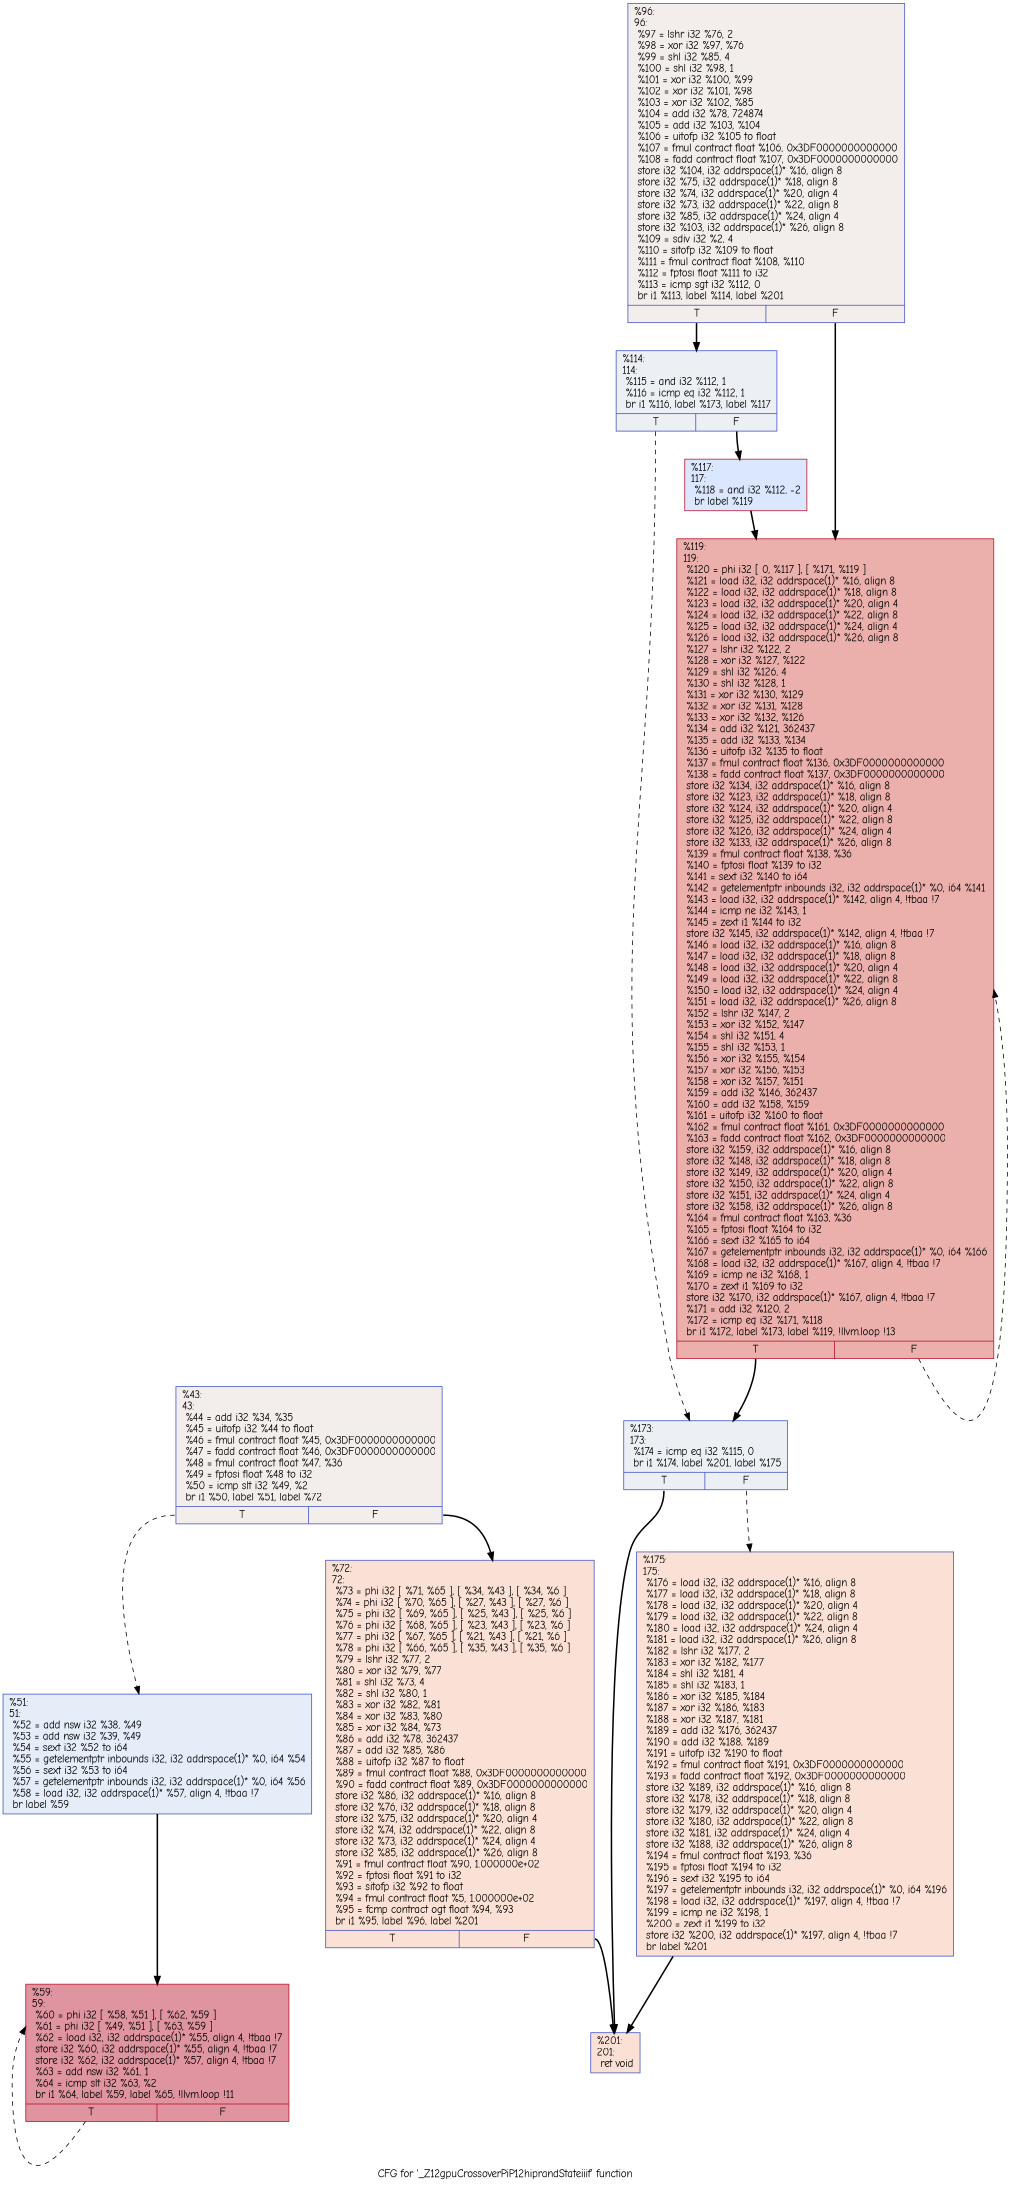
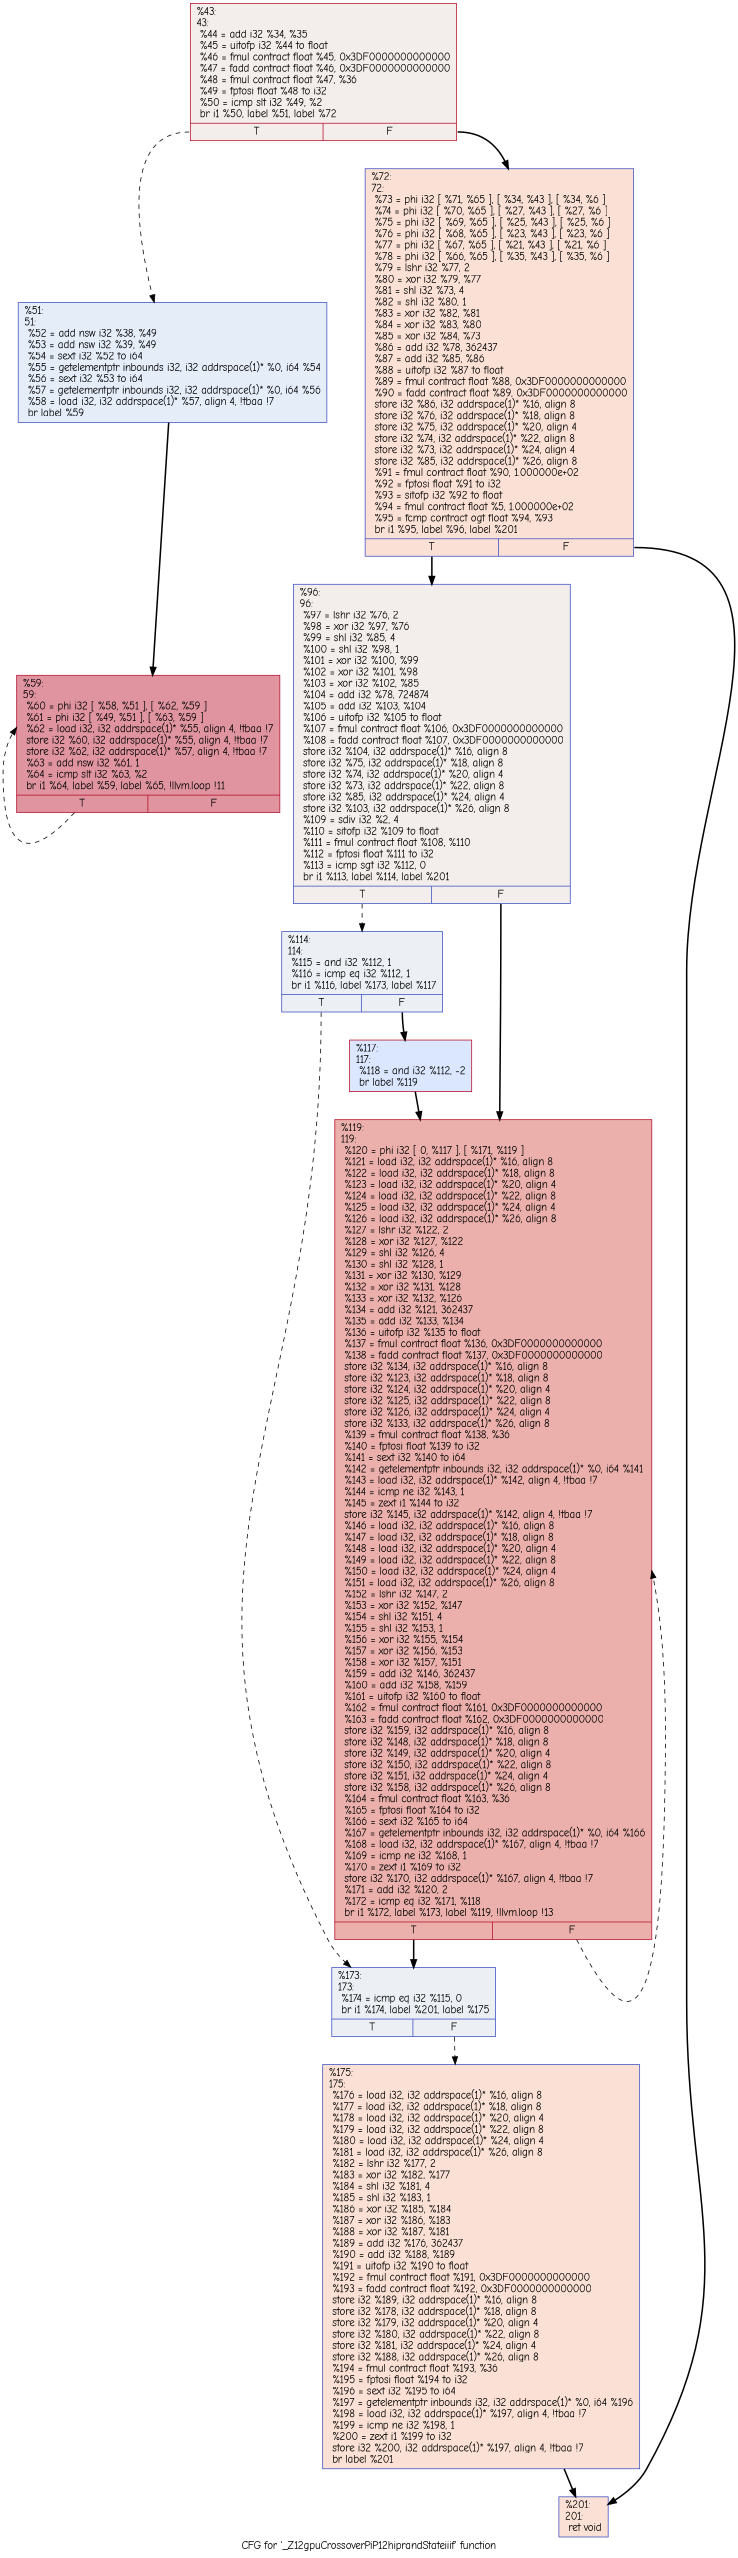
edge "%96:" -> "%114:": style bold -> dashed
edge "%72:" -> "%96:": added
node "%43:": color #3d50c3ff -> #b70d28ff
edge "%173:" -> "%201:": removed
